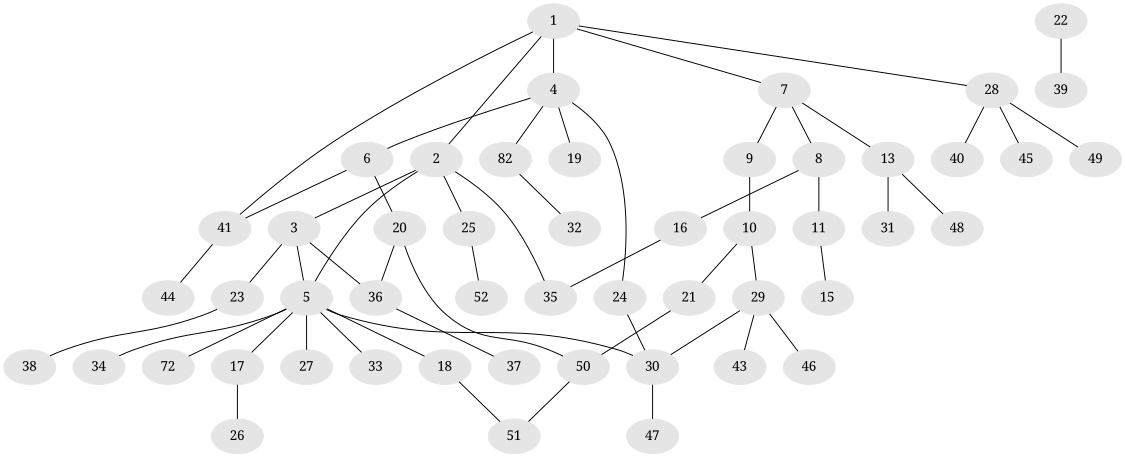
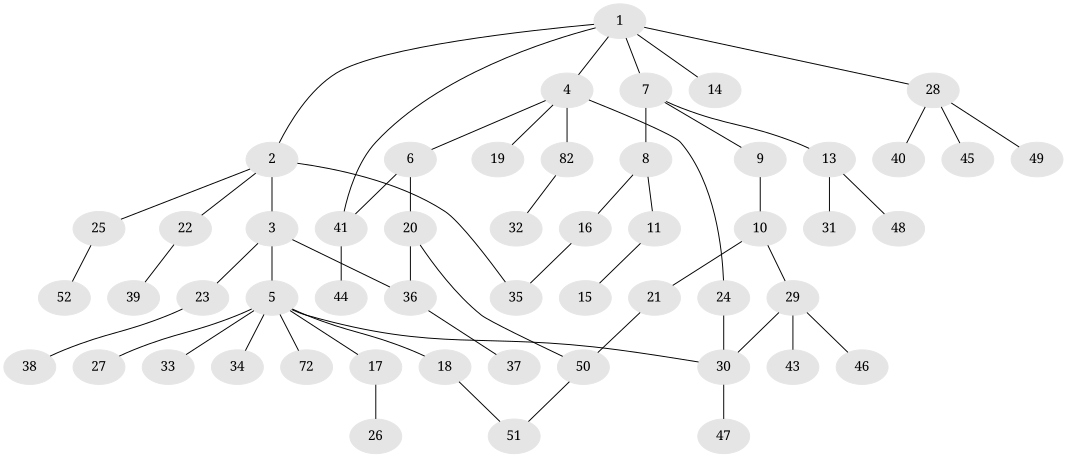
node "14": added
edge "2" -- "5": now "2" -- "22"
